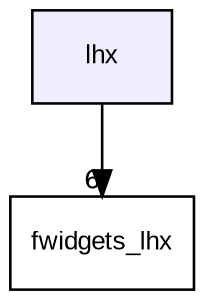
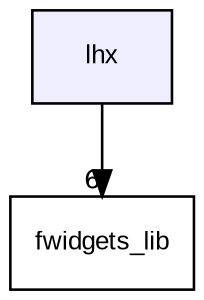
node "fwidgets_lhx": label "fwidgets_lhx" -> "fwidgets_lib"
